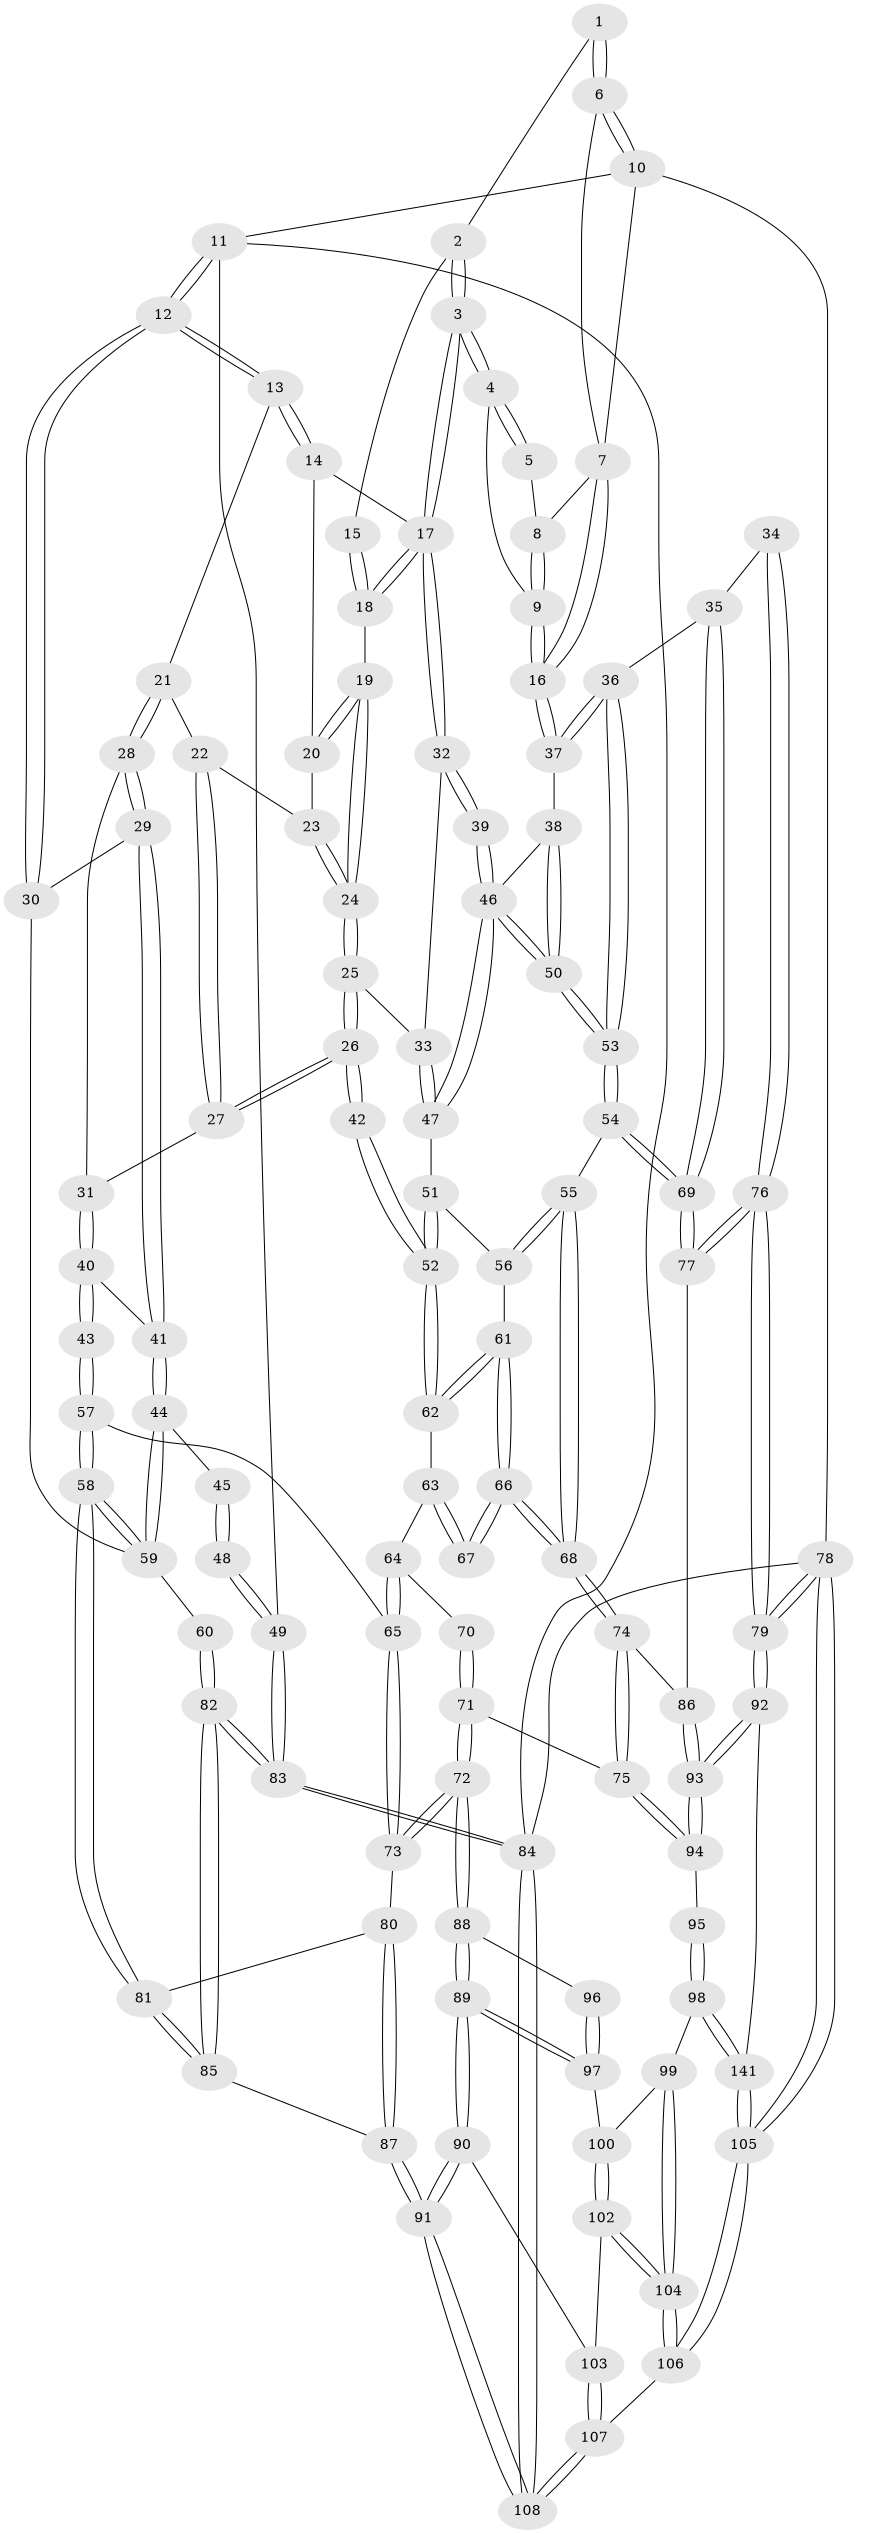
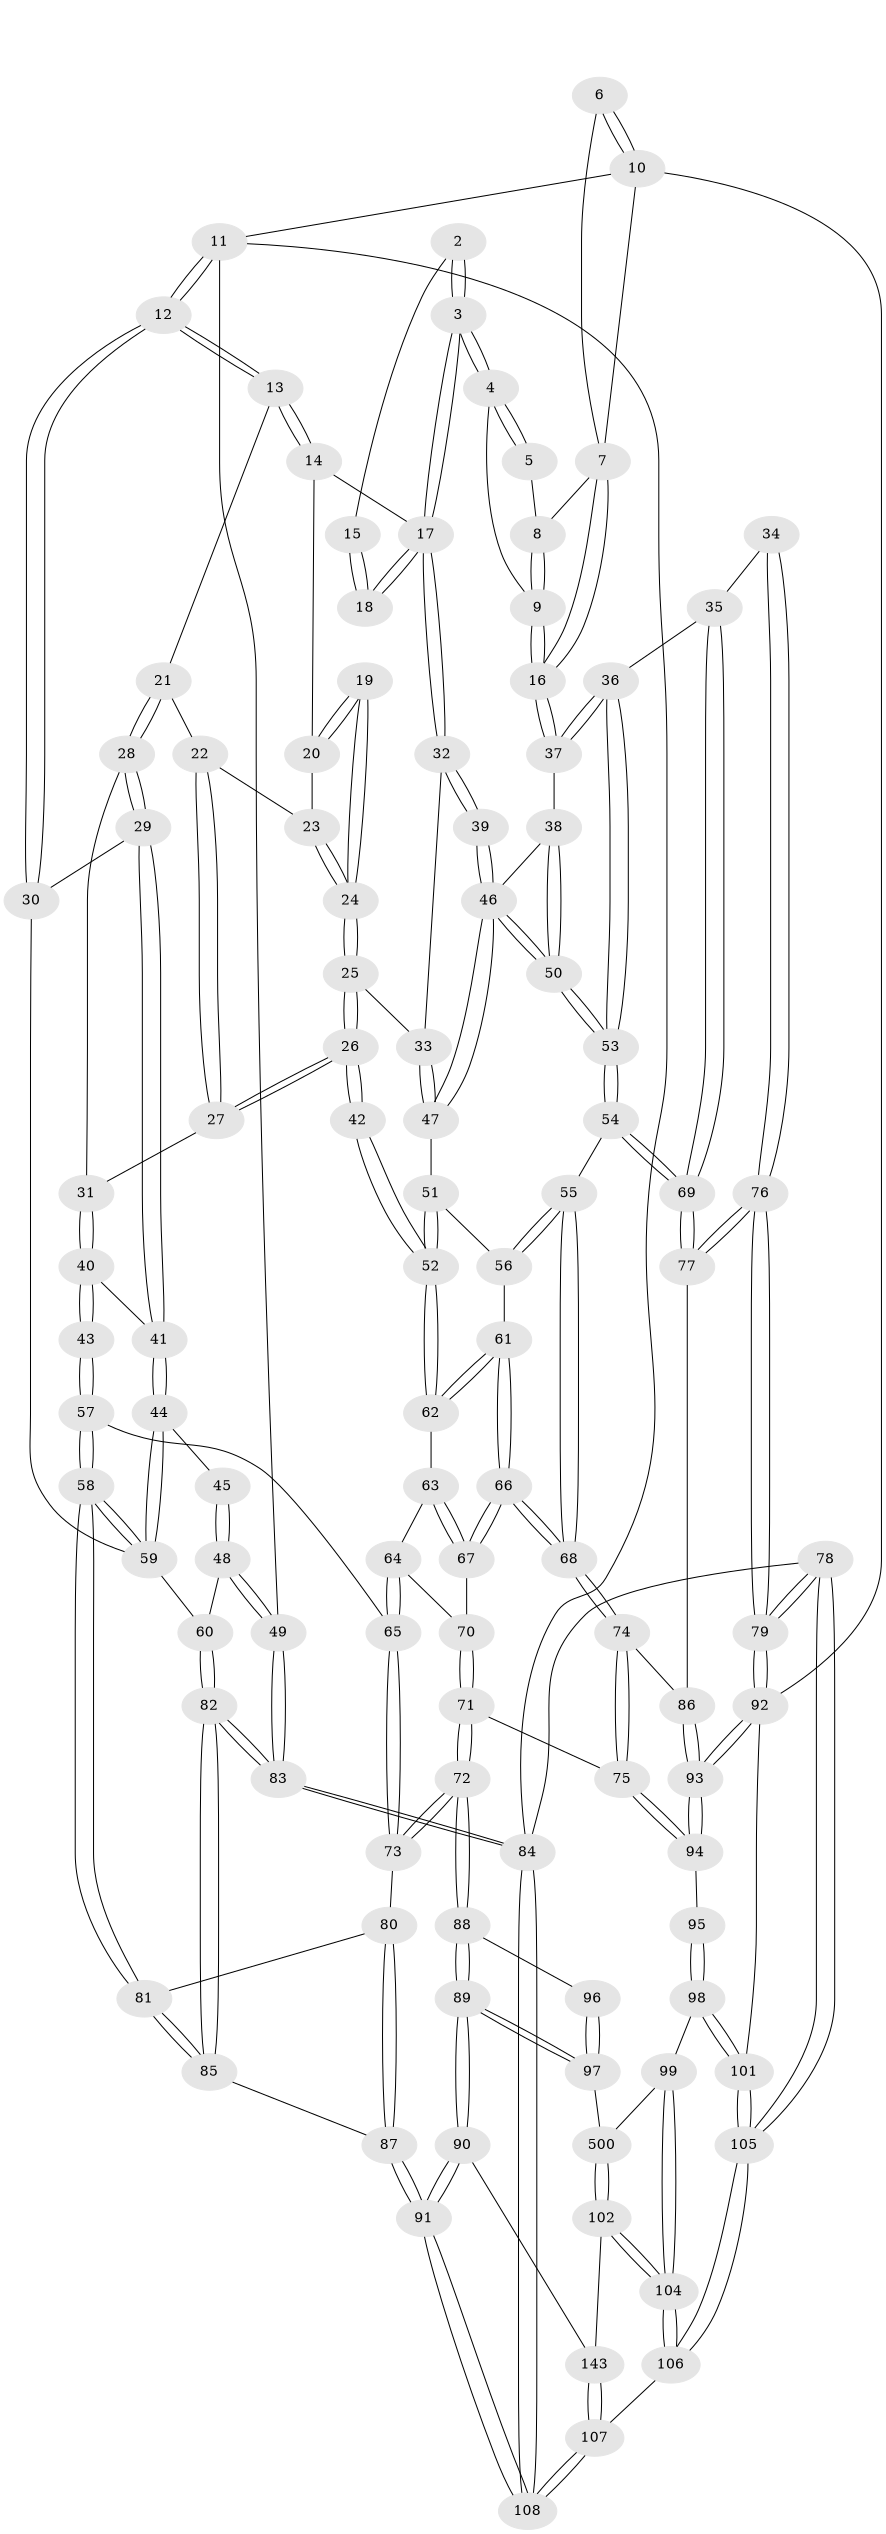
node "1": removed
edge "18" -- "19": removed
edge "10" -- "78": now "10" -- "92"
edge "48" -- "60": added
edge "67" -- "70": added
node "141": label "141" -> "101"
node "100": label "100" -> "500"
node "103": label "103" -> "143"
